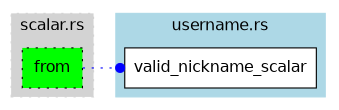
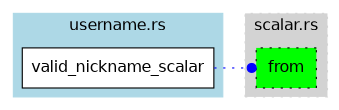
edge "from" -> "valid_nickname_scalar": reversed
